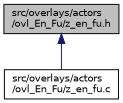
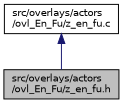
edge "src/overlays/actors /ovl_En_Fu/z_en_fu.c" -> "src/overlays/actors /ovl_En_Fu/z_en_fu.h": reversed
